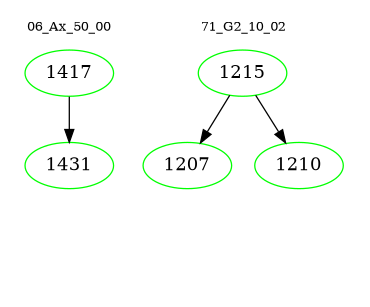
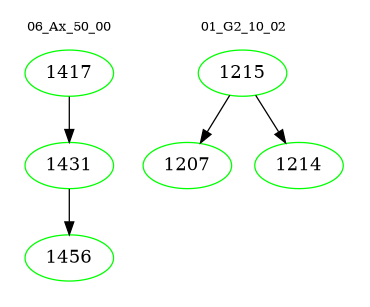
cluster "71_G2_10_02": label "71_G2_10_02" -> "01_G2_10_02"
node "1210": label "1210" -> "1214"
node "1456": added
